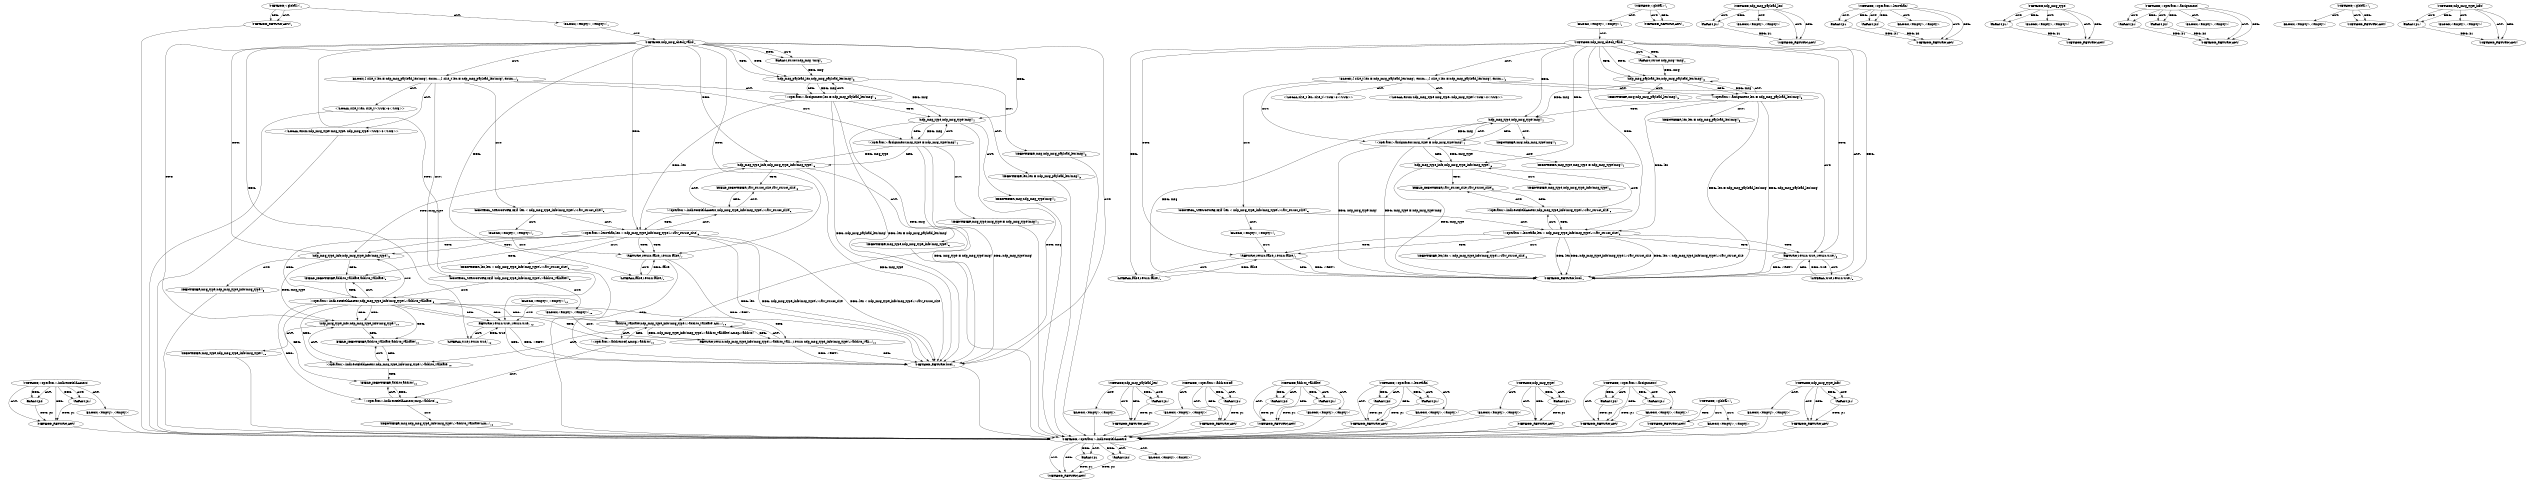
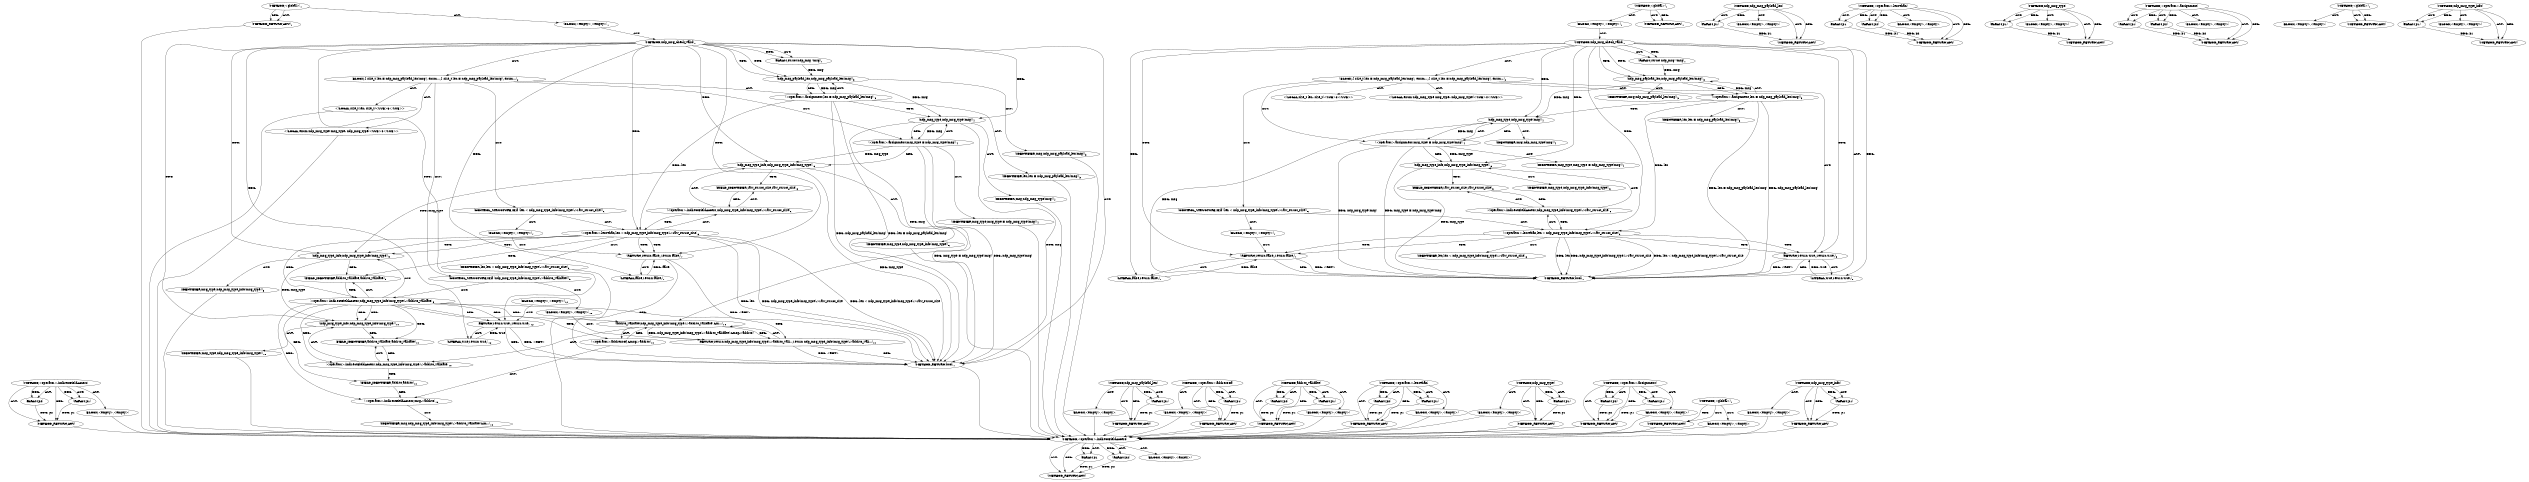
edge "(FIELD_IDENTIFIER,addrto,addrto)" -> "(<operator>.indirectFieldAccess,msg->addrto)": label "DDG: " -> "CFG: "
edge "(<operator>.indirectFieldAccess,msg->addrto)" -> "(FIELD_IDENTIFIER,addrto,addrto)": removed, label "AST:"
